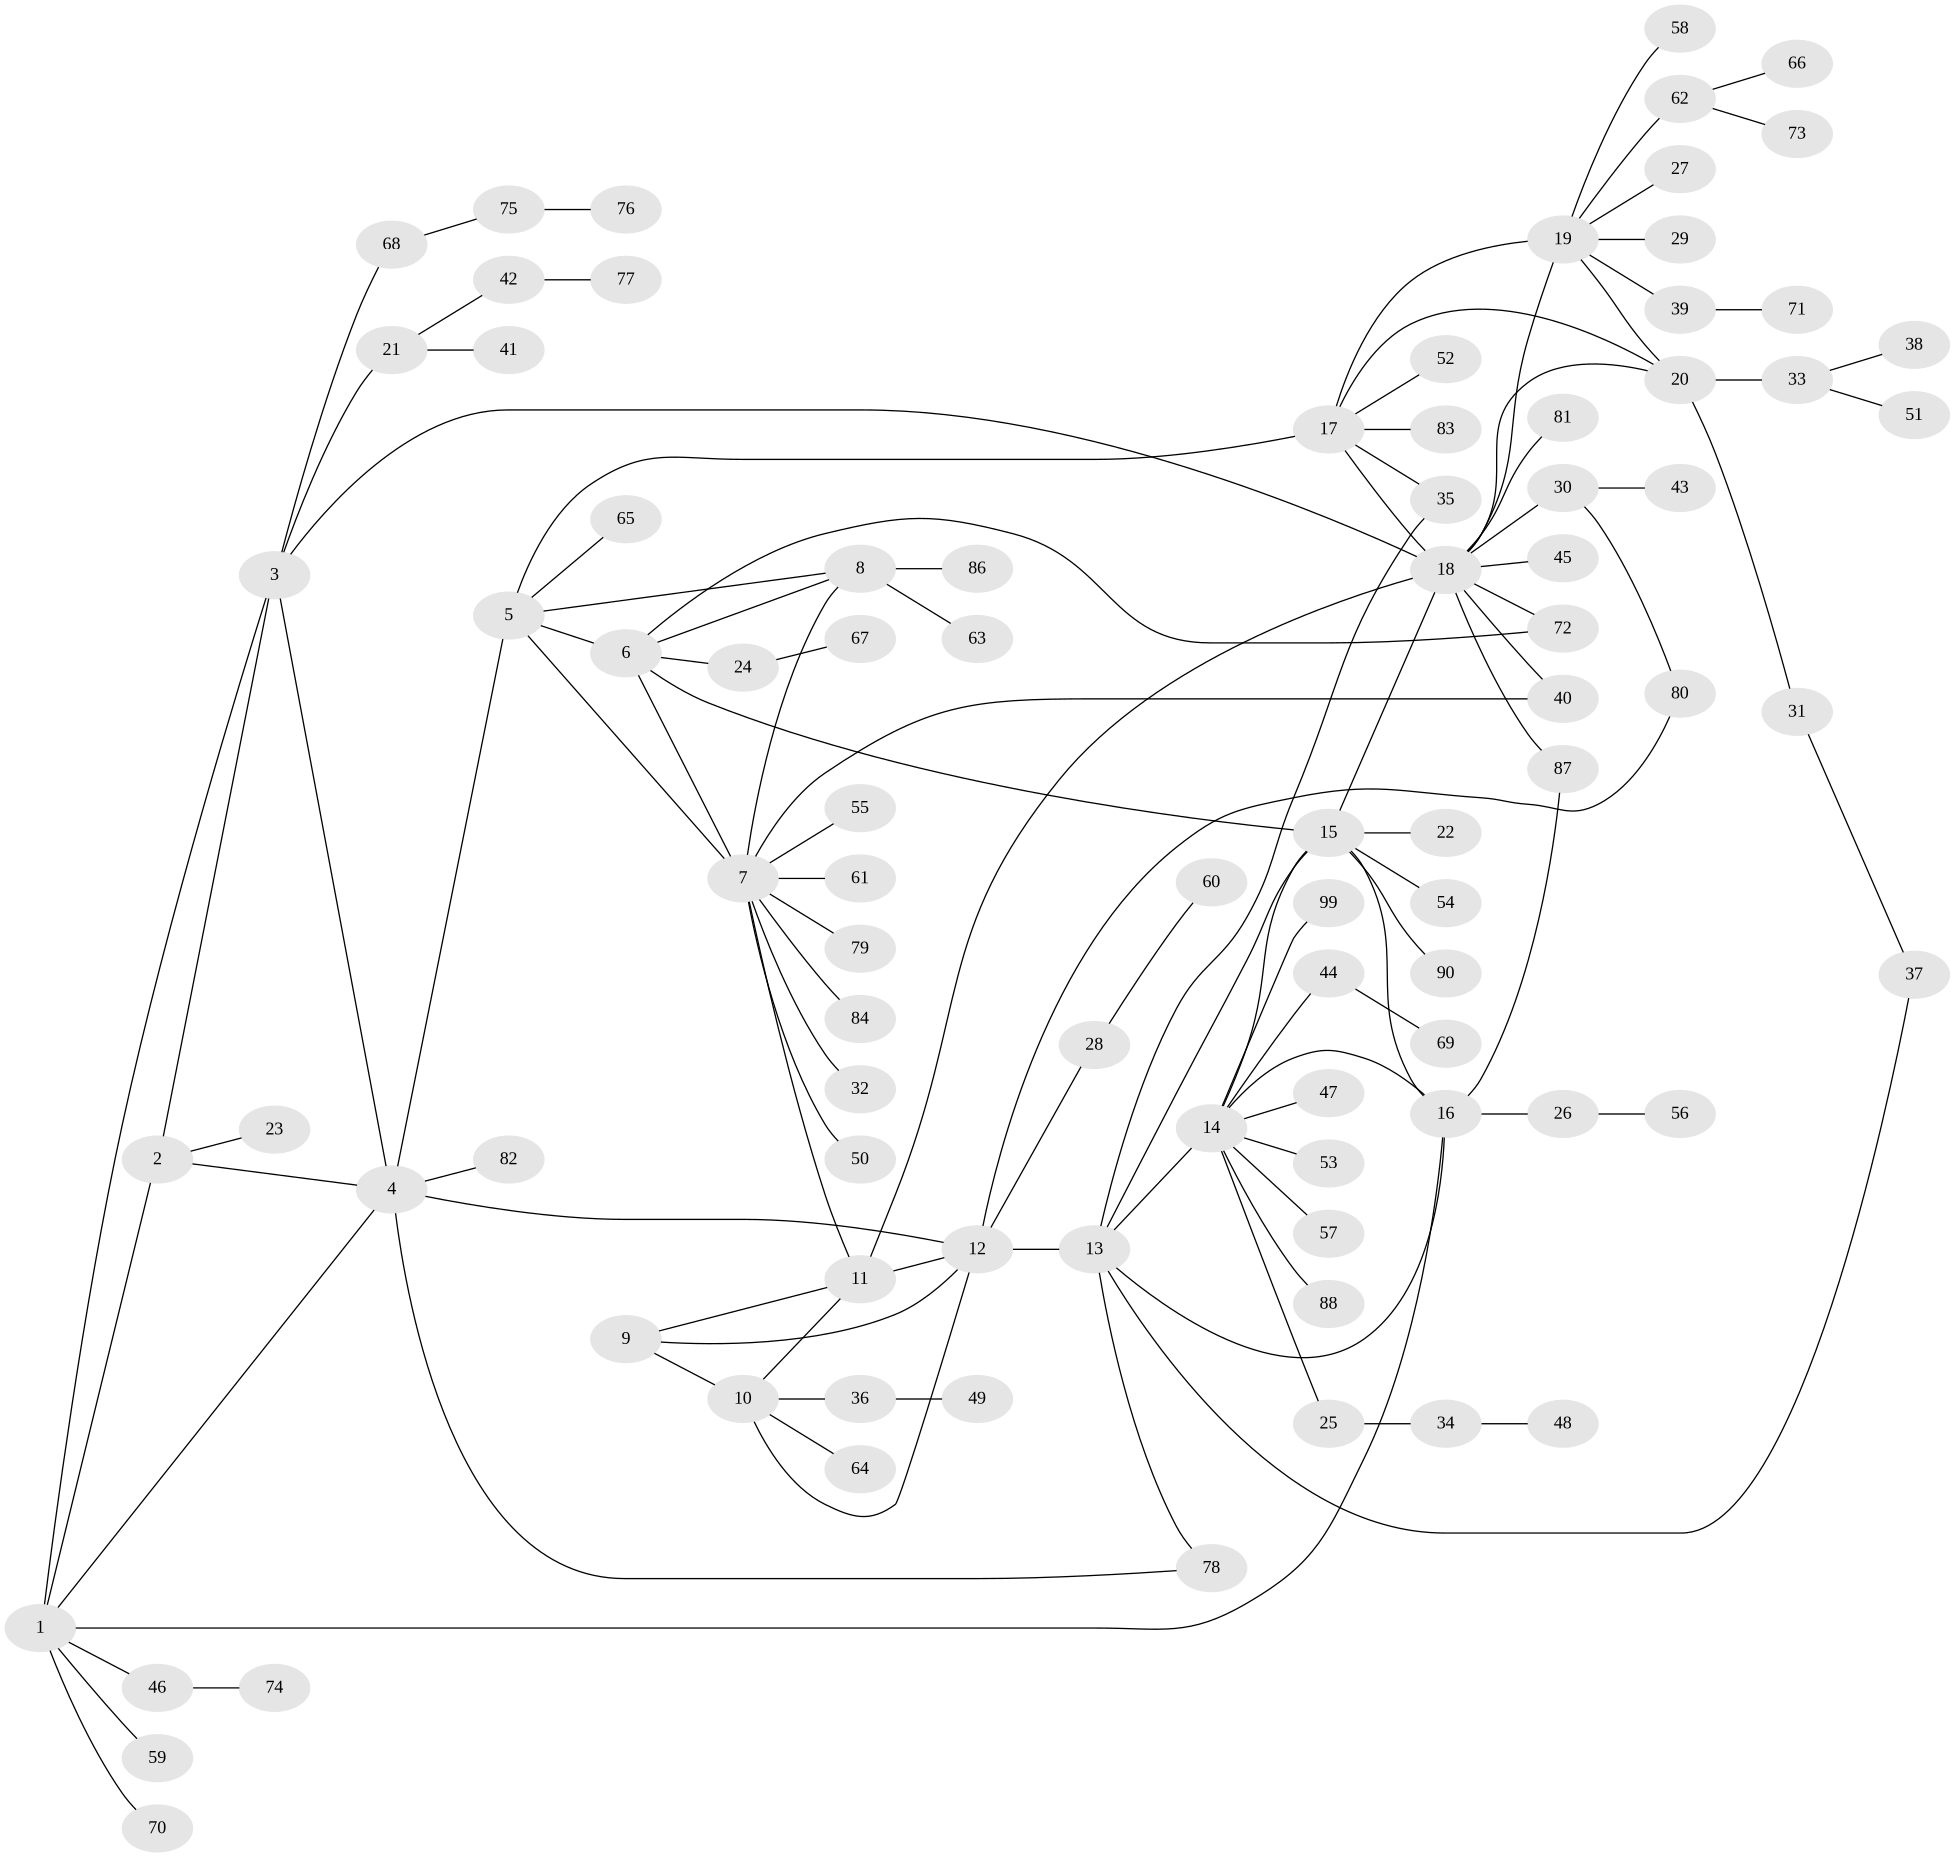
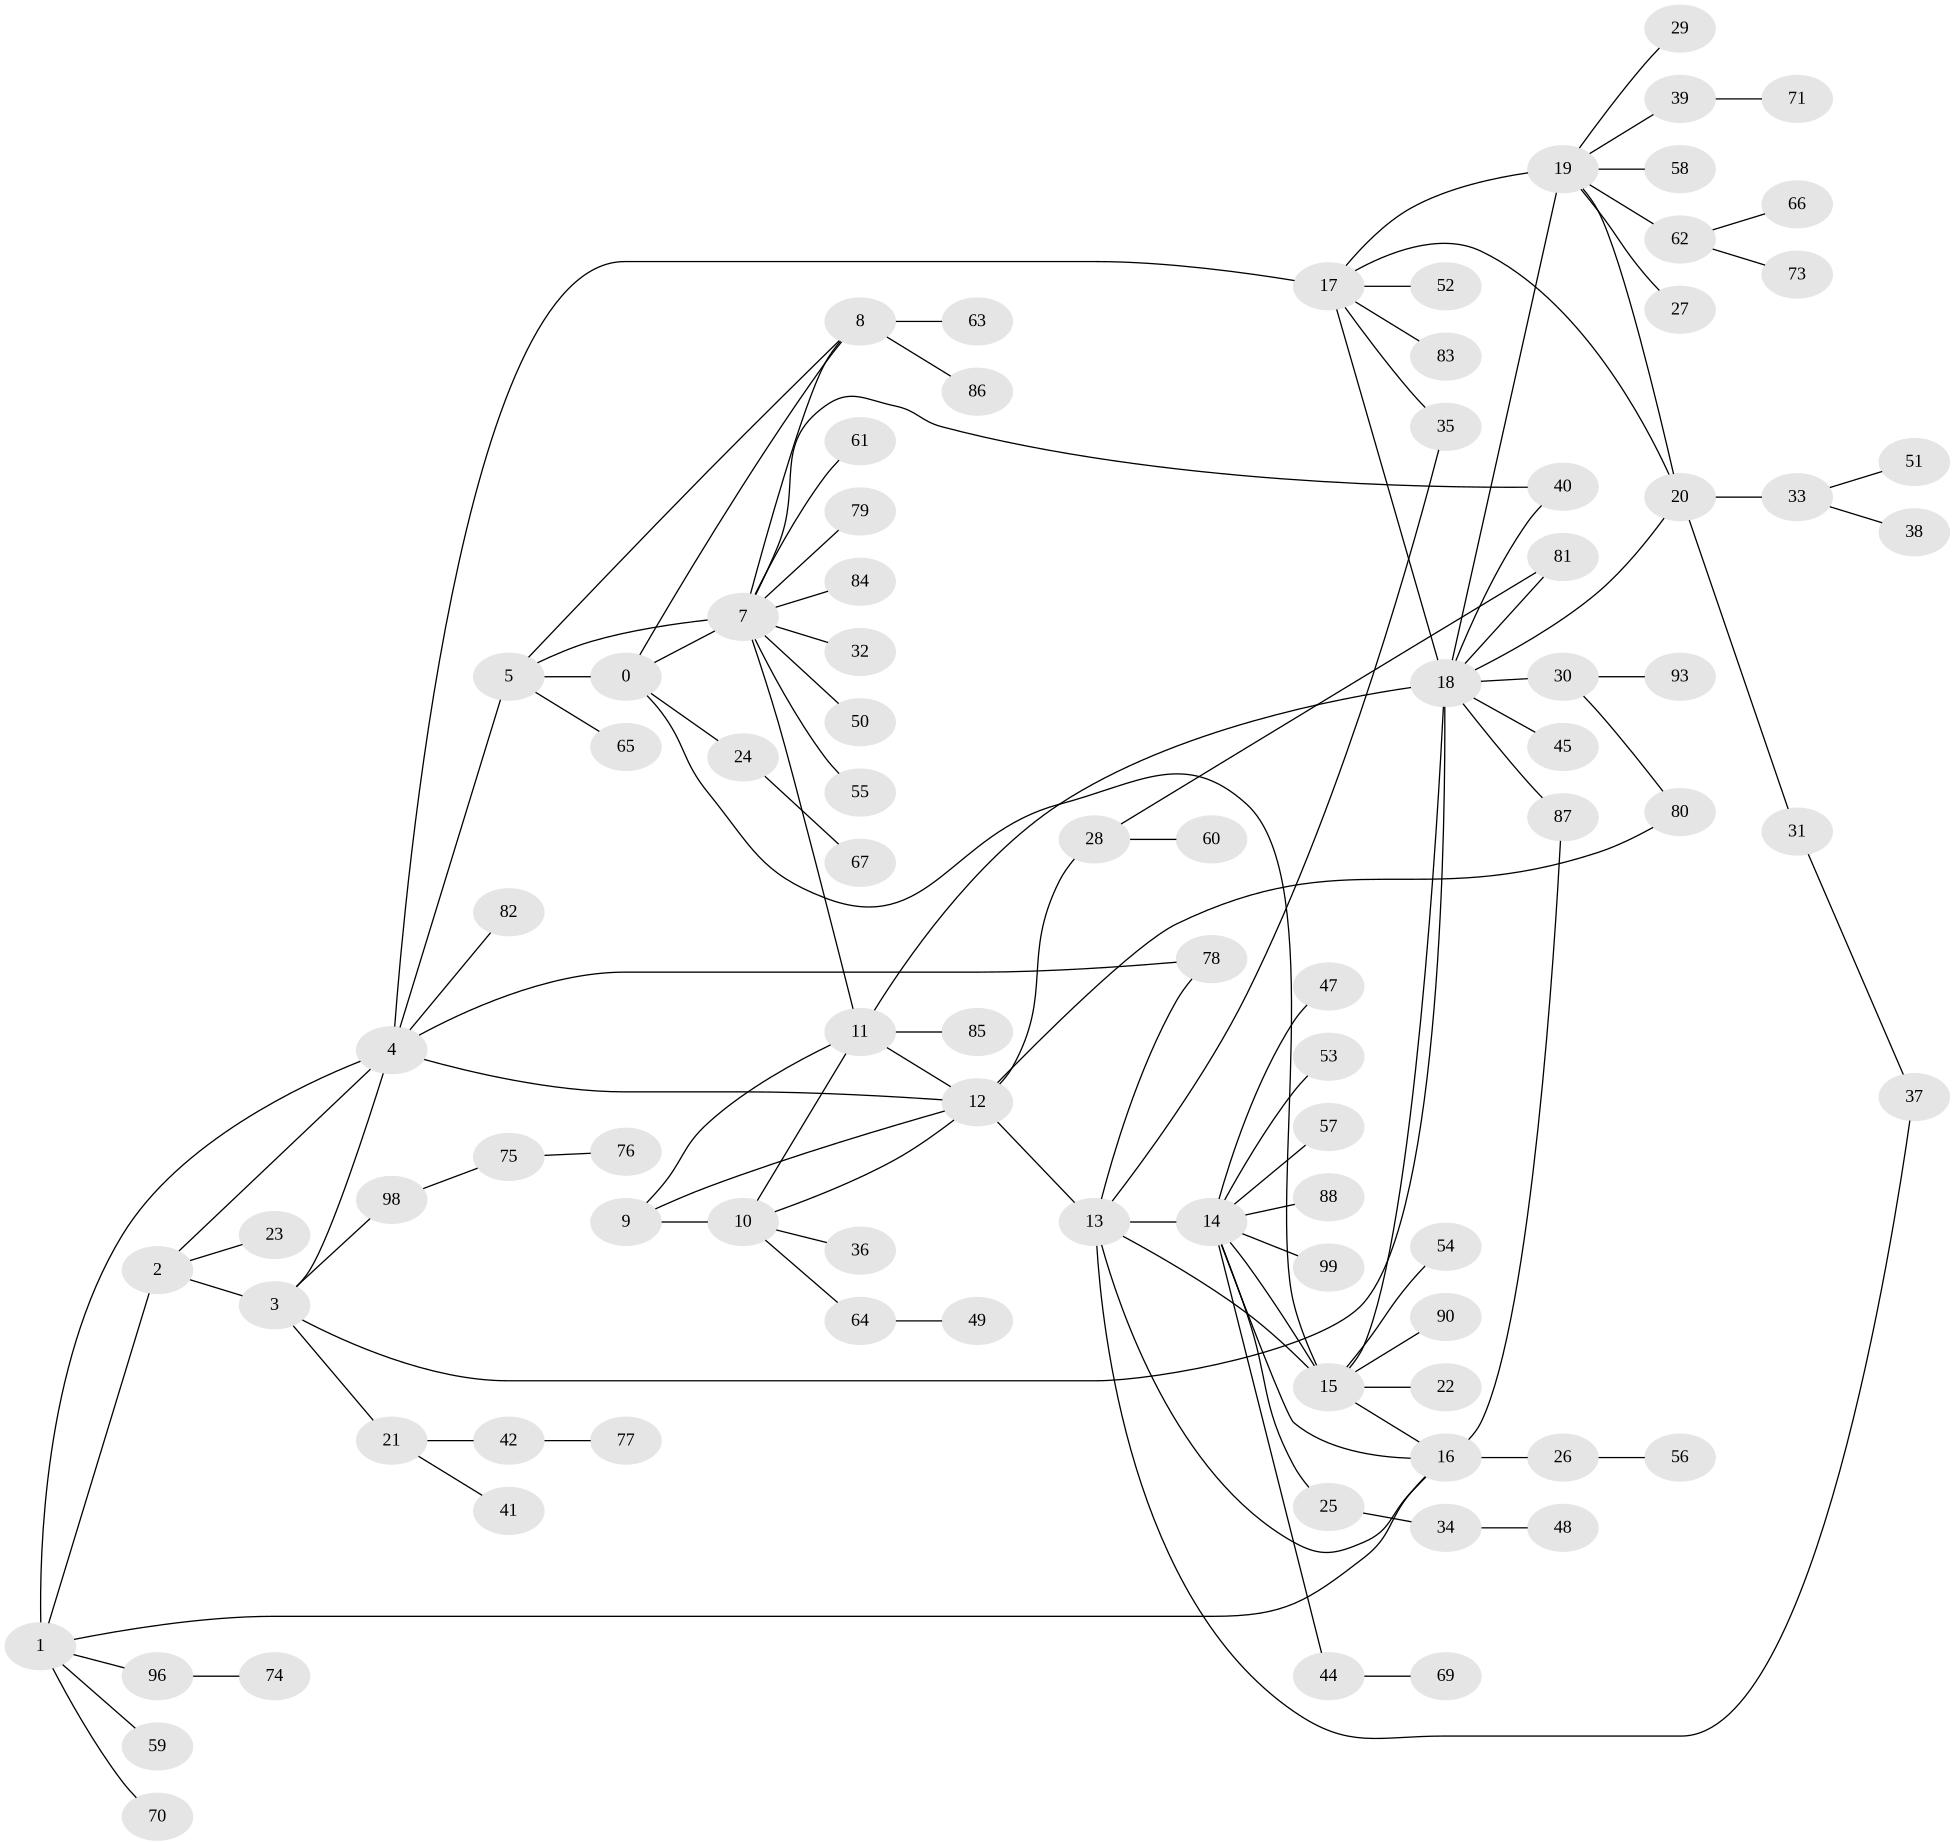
node "68": label "68" -> "98"
edge "17" -- "5": now "17" -- "4"
node "43": label "43" -> "93"
node "72": removed
node "6": label "6" -> "0"
edge "81" -- "28": added
node "85": added
edge "3" -- "1": removed
edge "36" -- "49": now "64" -- "49"
node "46": label "46" -> "96"
